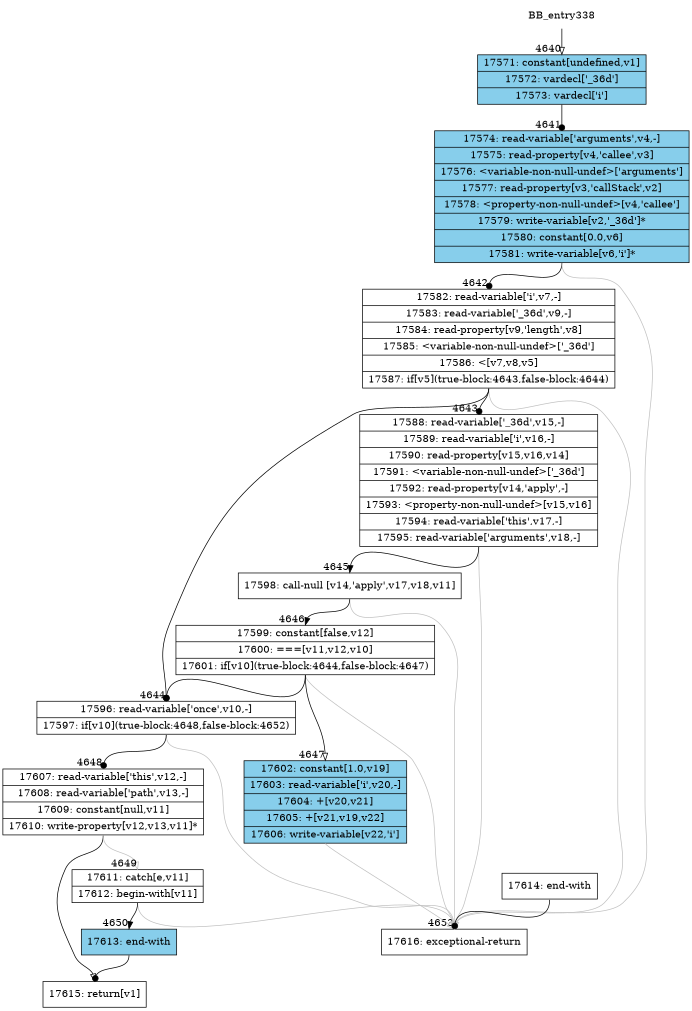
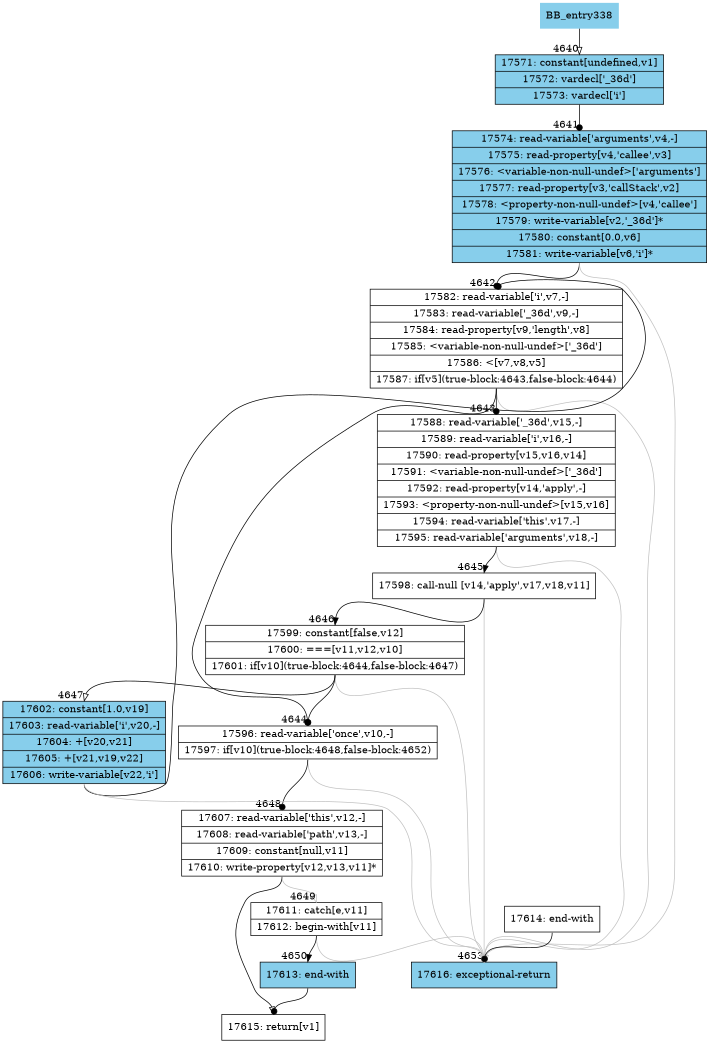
node "BB_entry338": fillcolor white -> skyblue
edge "17602: constant[1.0,v19]" -> "17582: read-variable['i',v7,-]": added
node "17616: exceptional-return": fillcolor white -> skyblue
